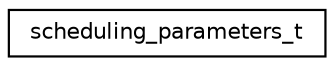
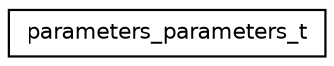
node "scheduling_parameters_t": label "scheduling_parameters_t" -> "parameters_parameters_t"
